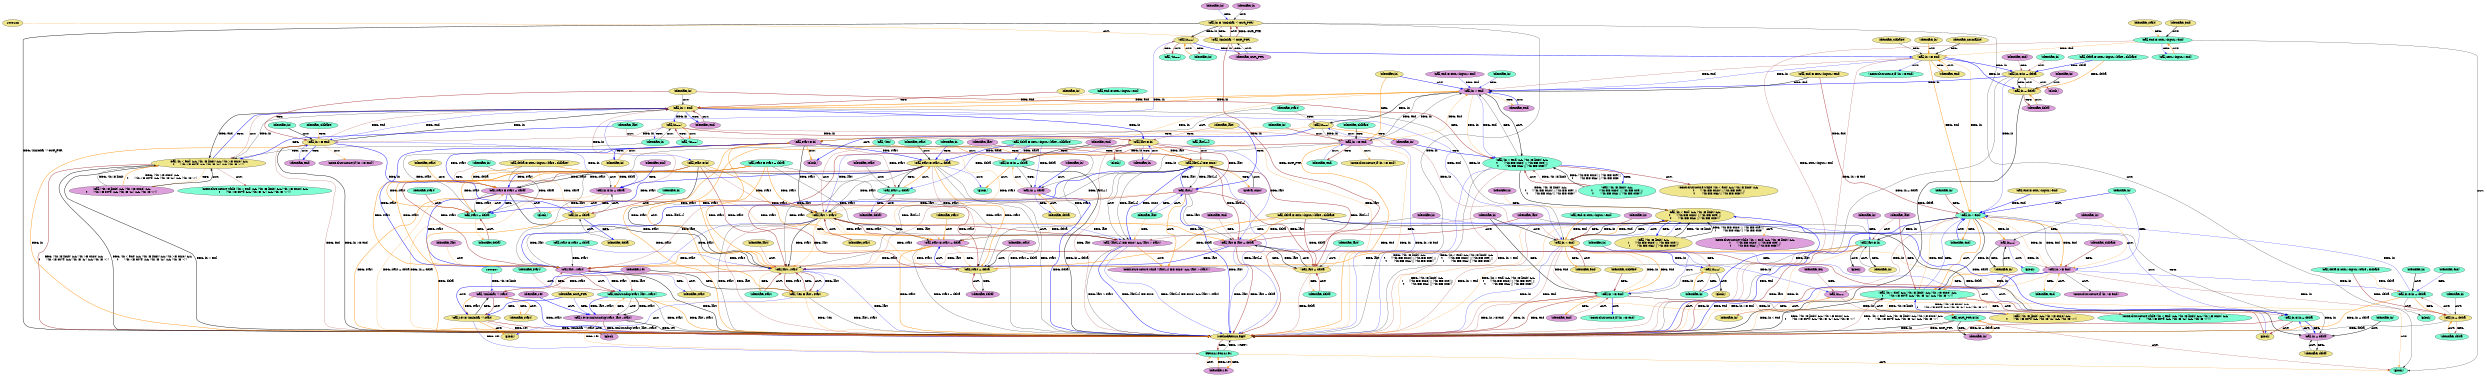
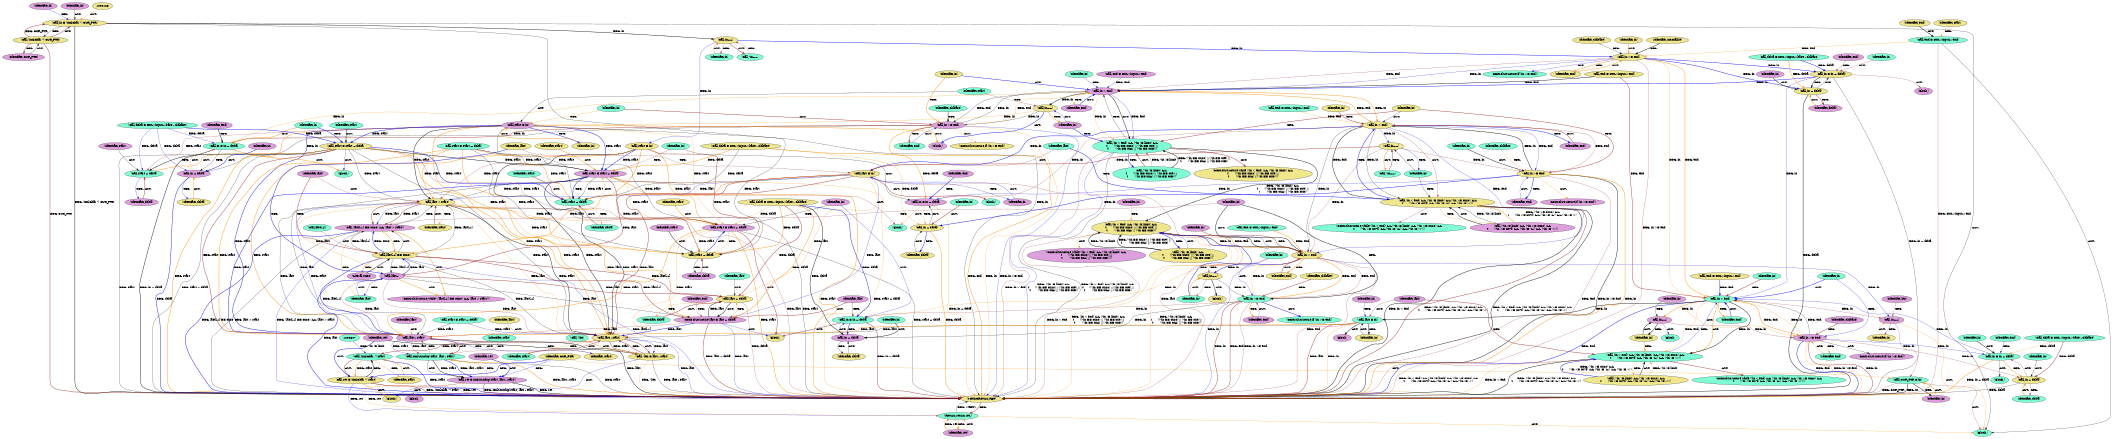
edge "1000128" -> "(Call,(xmlChar *) CUR_PTR)": now "1000128" -> "(Call,in = (xmlChar *) CUR_PTR)"
node "(Call,ctxt->input->end)": removed
edge "(Call,*len)" -> "(Call,last[-1] == 0x20)": now "(Call,(last[-1] == 0x20) && (last > start))" -> "(Call,last[-1] == 0x20)"
node "(Call,last = last + delta)": label "(Call,last = last + delta)" -> "(ControlStructure,last = last + delta)"
node "(Call,(xmlChar *) start)": fillcolor plum -> aquamarine
